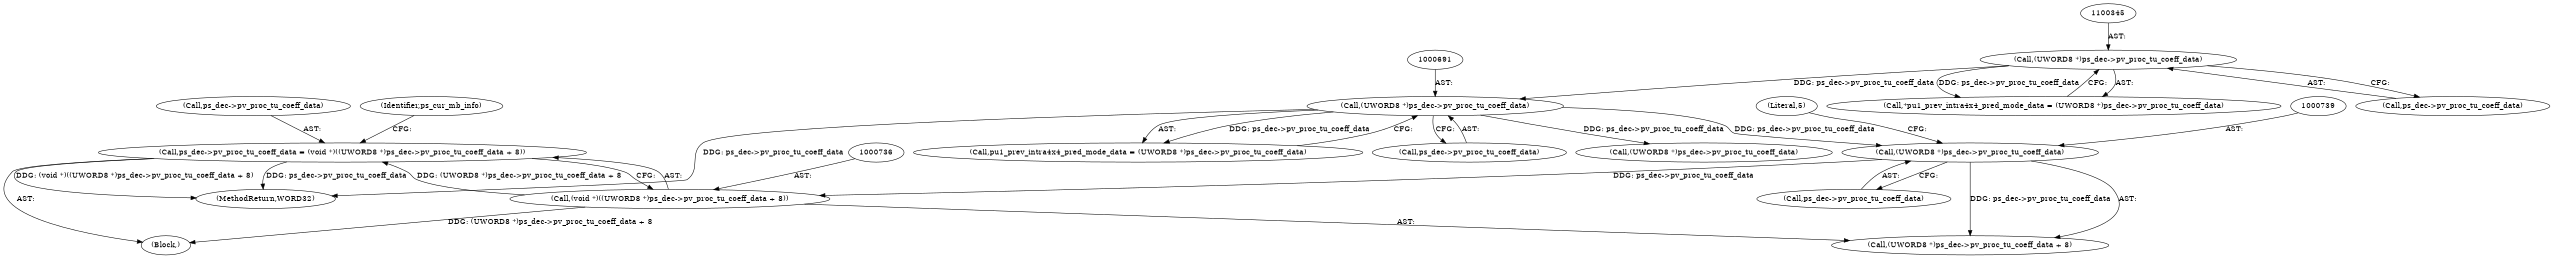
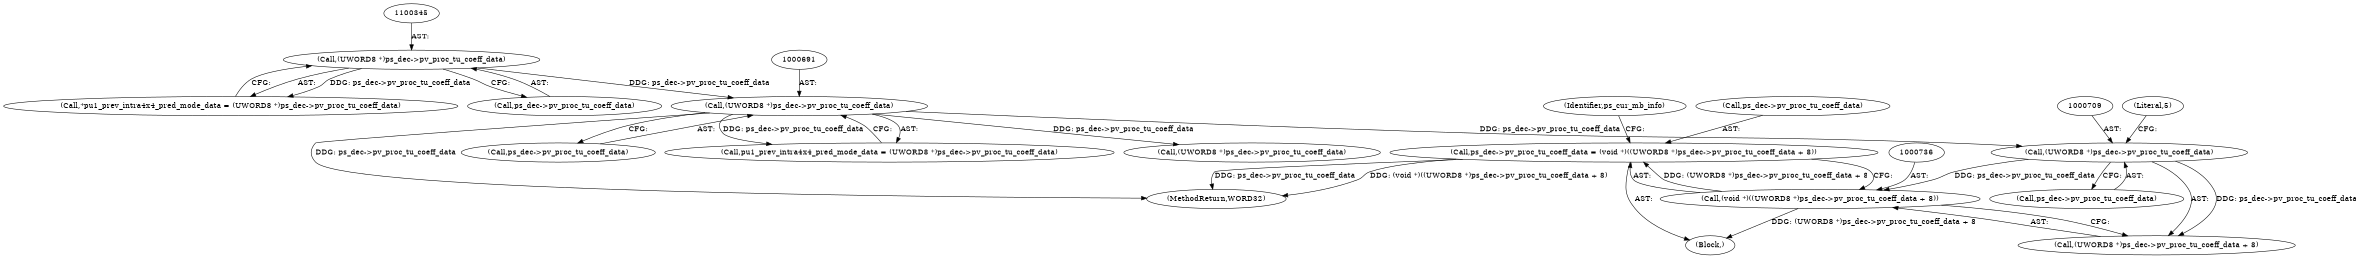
node "1000739": label "1000739" -> "1000709"
edge "(Call,(UWORD8 *)ps_dec->pv_proc_tu_coeff_data + 8)" -> "(Call,(void *)((UWORD8 *)ps_dec->pv_proc_tu_coeff_data + 8))": added, label "AST:"
edge "(Call,(void *)((UWORD8 *)ps_dec->pv_proc_tu_coeff_data + 8))" -> "(Call,(UWORD8 *)ps_dec->pv_proc_tu_coeff_data + 8)": label "AST: " -> "CFG: "
